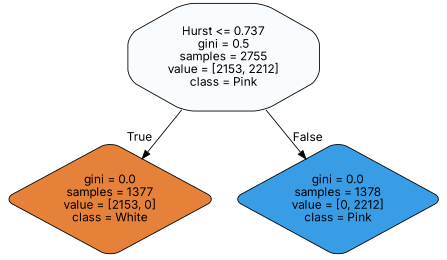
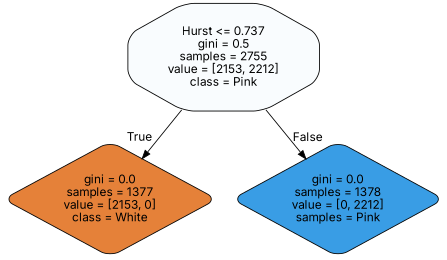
node "gini = 0.0 samples = 1378 value = [0, 2212] class = Pink": label "gini = 0.0 samples = 1378 value = [0, 2212] class = Pink" -> "gini = 0.0 samples = 1378 value = [0, 2212] samples = Pink"
